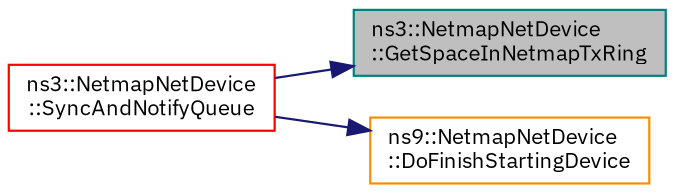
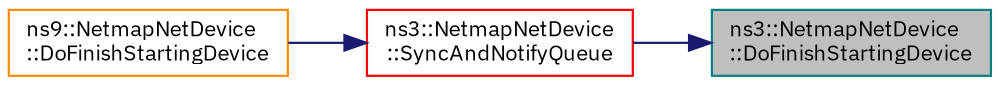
node "ns3::NetmapNetDevice ::GetSpaceInNetmapTxRing": label "ns3::NetmapNetDevice ::GetSpaceInNetmapTxRing" -> "ns3::NetmapNetDevice ::DoFinishStartingDevice"
edge "ns3::NetmapNetDevice ::SyncAndNotifyQueue" -> "ns9::NetmapNetDevice ::DoFinishStartingDevice": reversed
